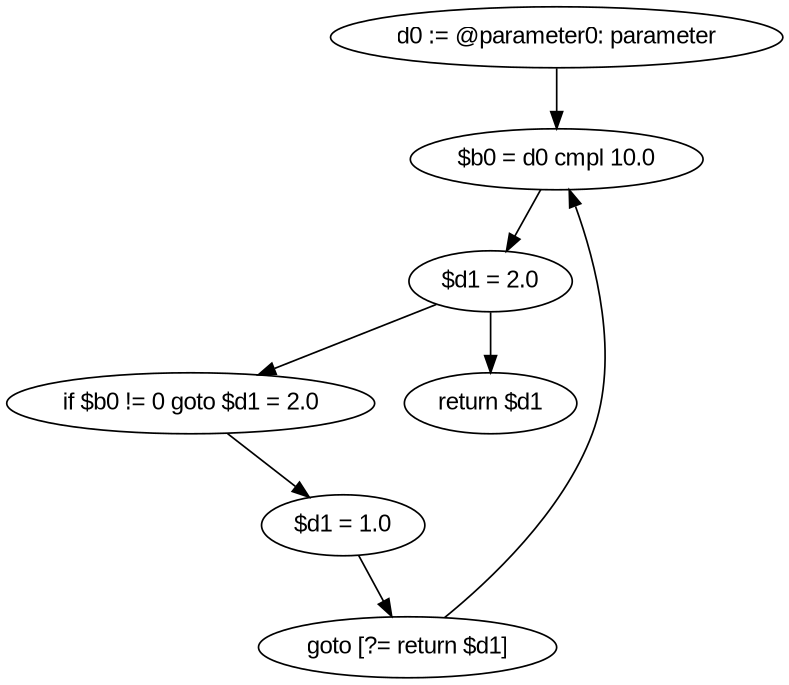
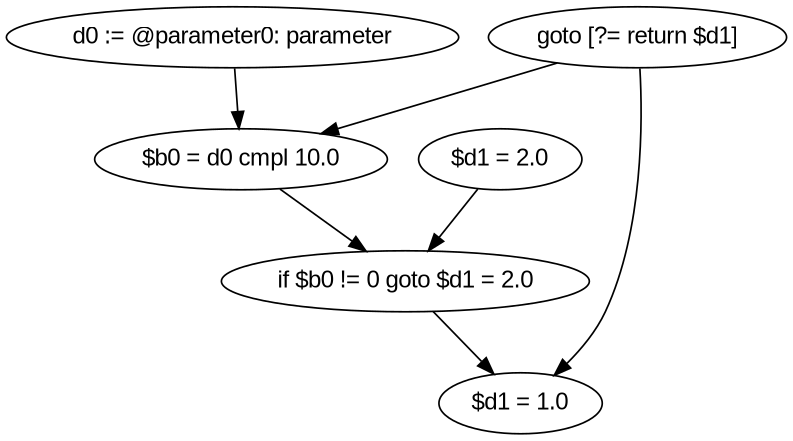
edge "$b0 = d0 cmpl 10.0" -> "$d1 = 2.0": now "$b0 = d0 cmpl 10.0" -> "if $b0 != 0 goto $d1 = 2.0"
node "return $d1": removed
edge "$d1 = 1.0" -> "goto [?= return $d1]": reversed
